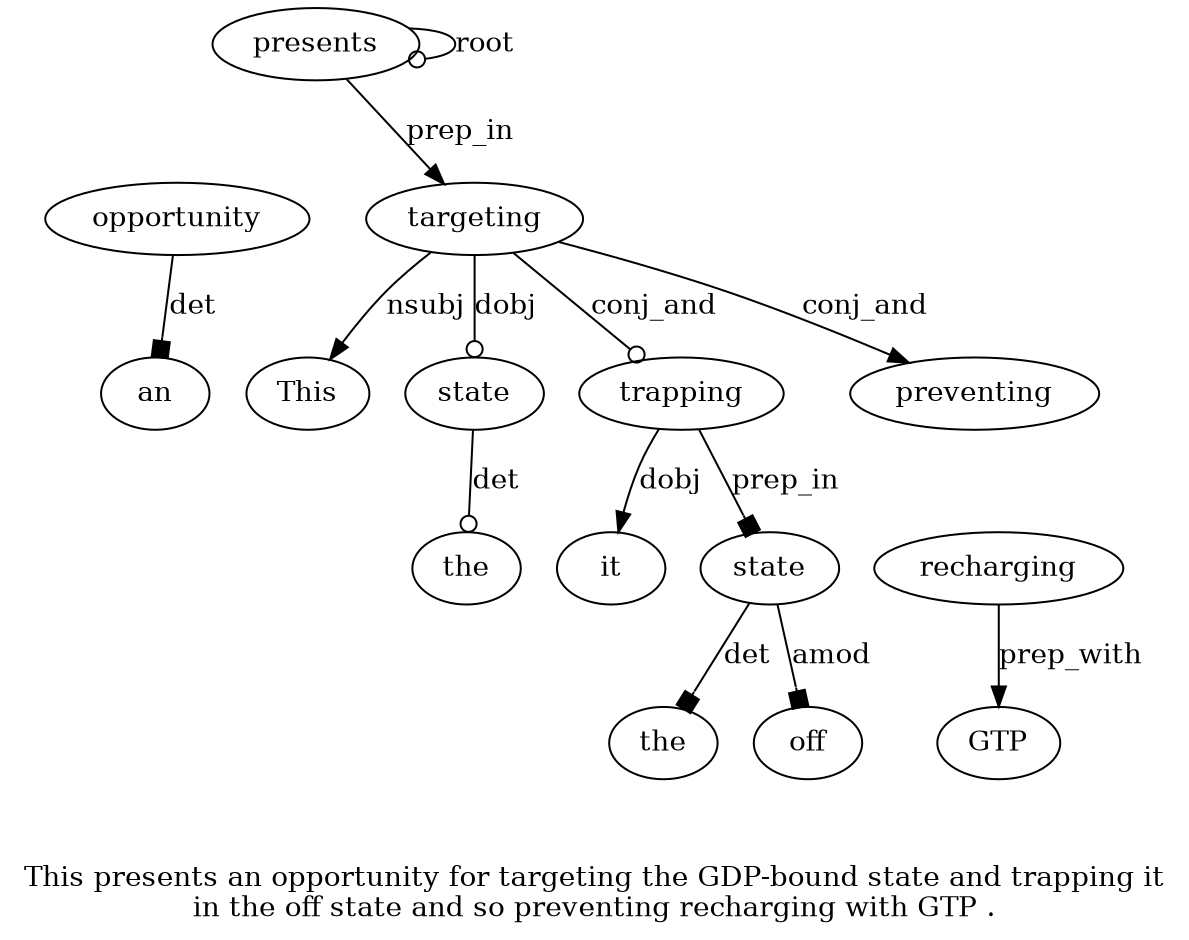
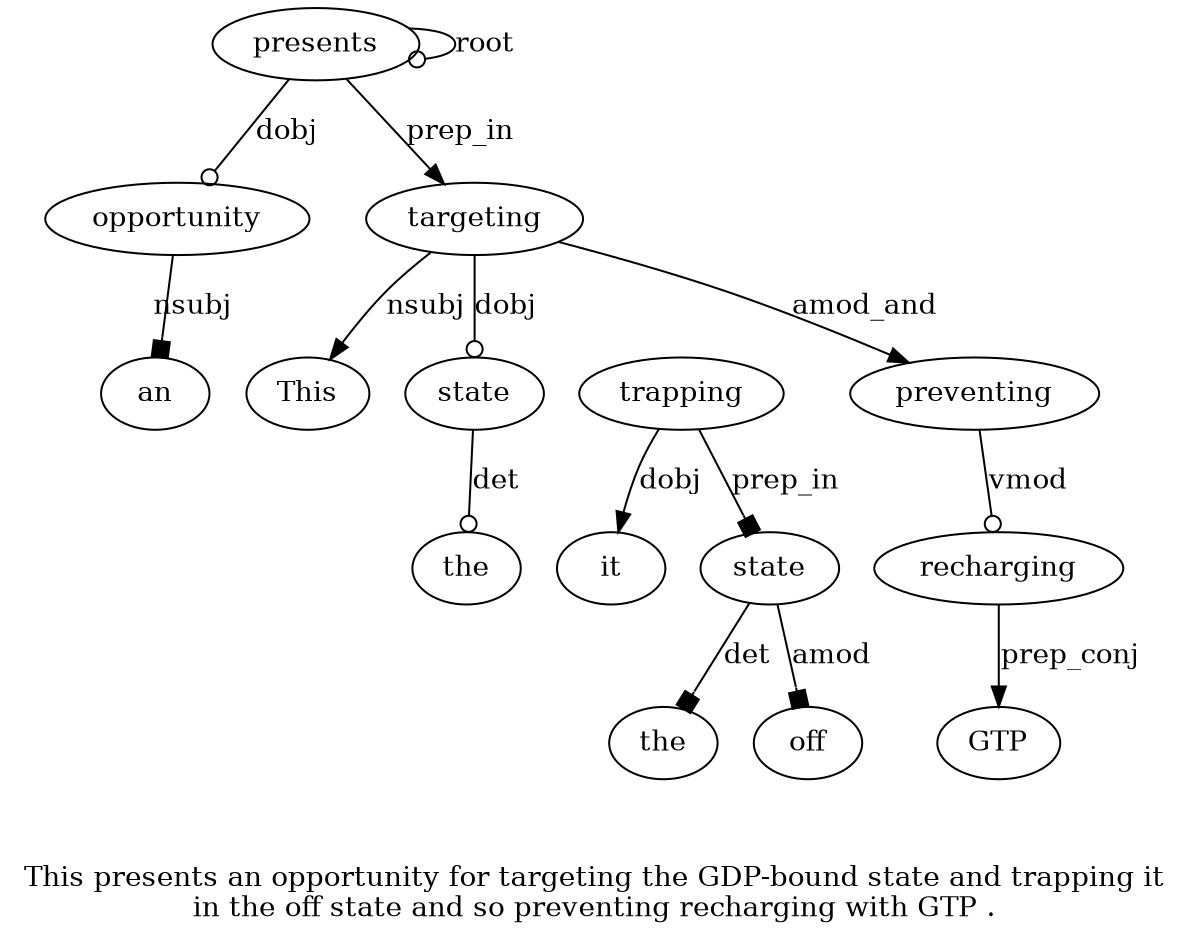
edge "presents" -> "opportunity": added, label "dobj"
edge "targeting" -> "trapping": removed, label "conj_and"
edge "opportunity" -> "an": label "det" -> "nsubj"
edge "targeting" -> "preventing": label "conj_and" -> "amod_and"
edge "preventing" -> "recharging": added, label "vmod"
edge "recharging" -> "GTP": label "prep_with" -> "prep_conj"
